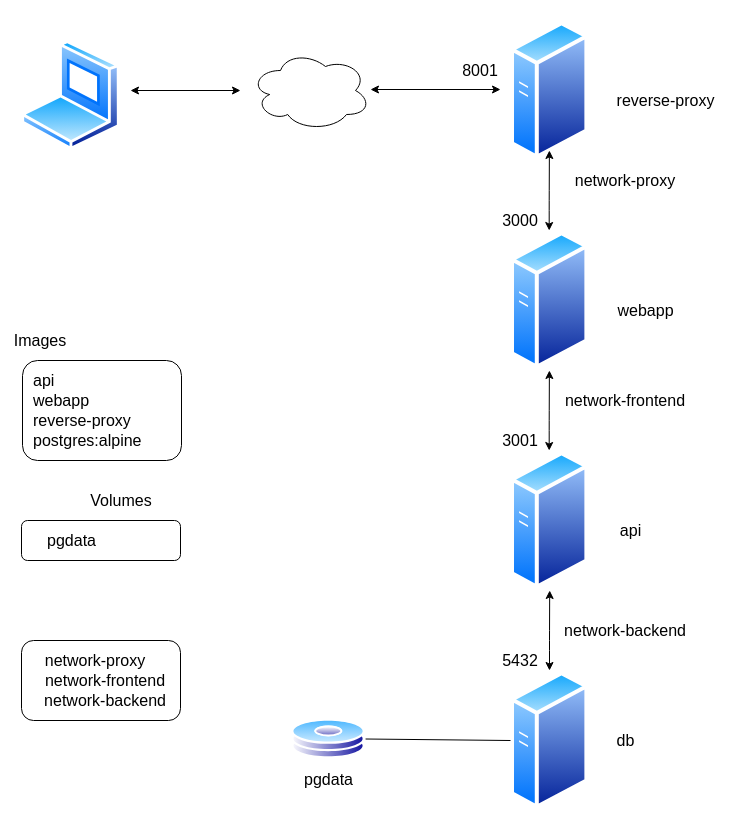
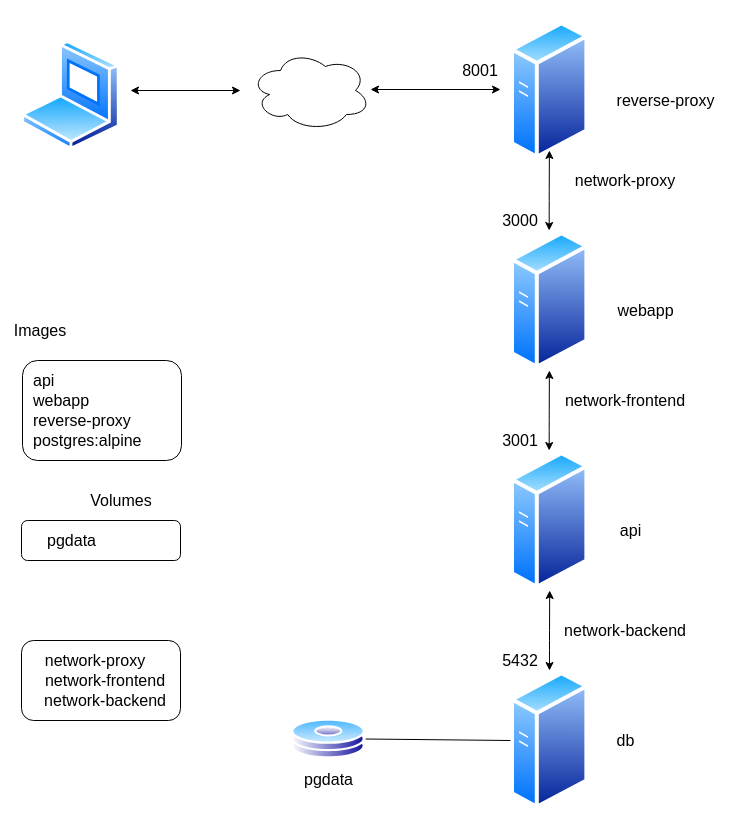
node "Images": moved (41, 341) -> (41, 331)
